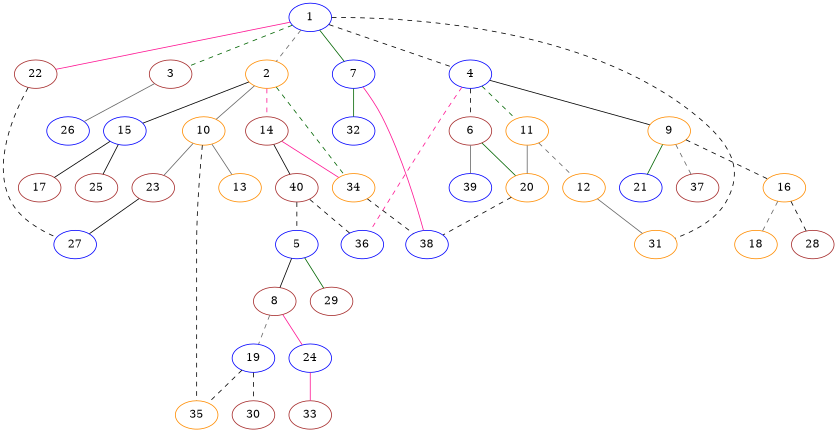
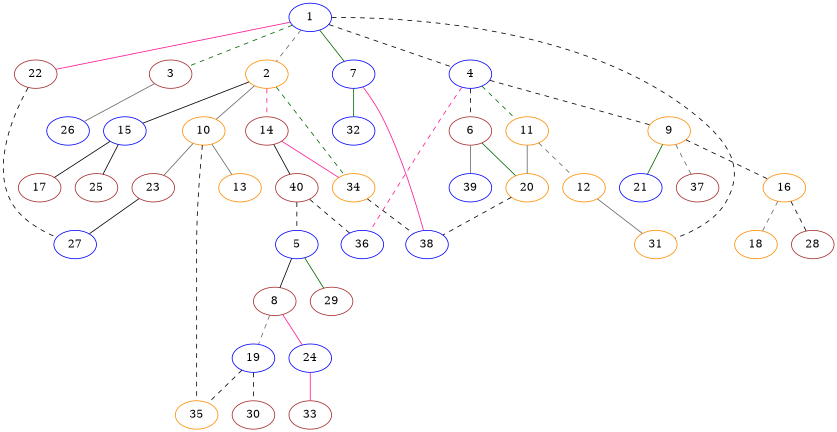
edge "4" -- "9": style solid -> dashed
